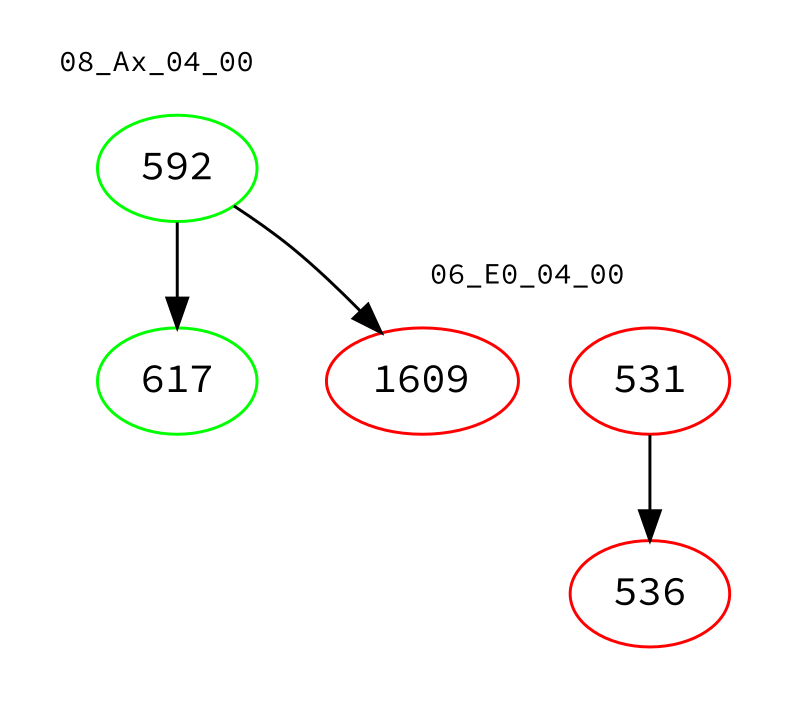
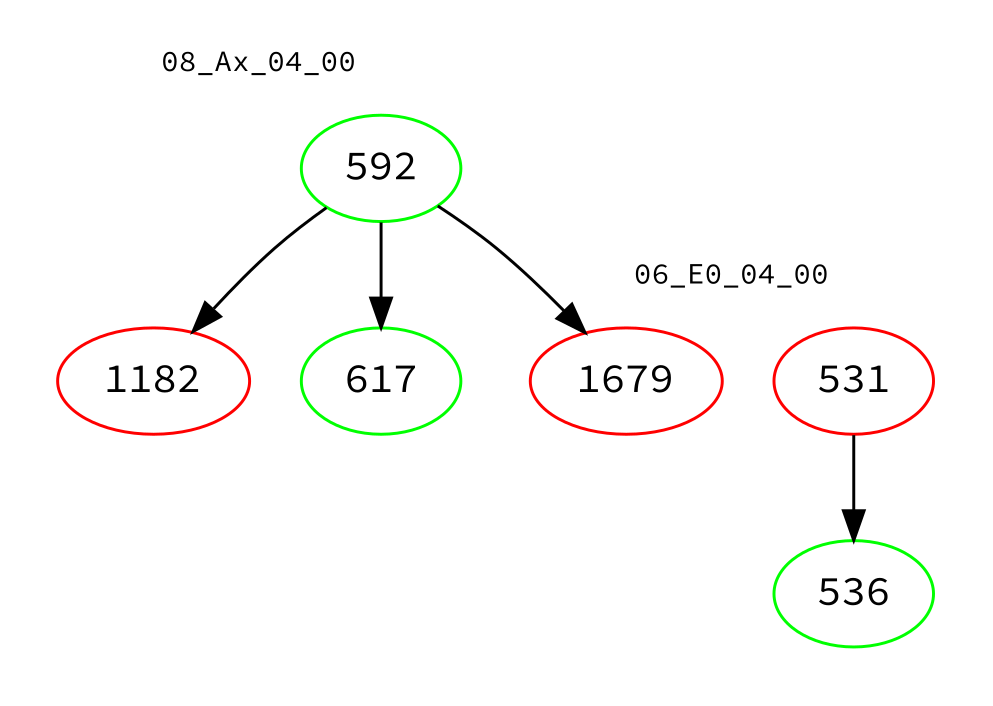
node "1182": added
node "1609": label "1609" -> "1679"
node "536": color red -> green
